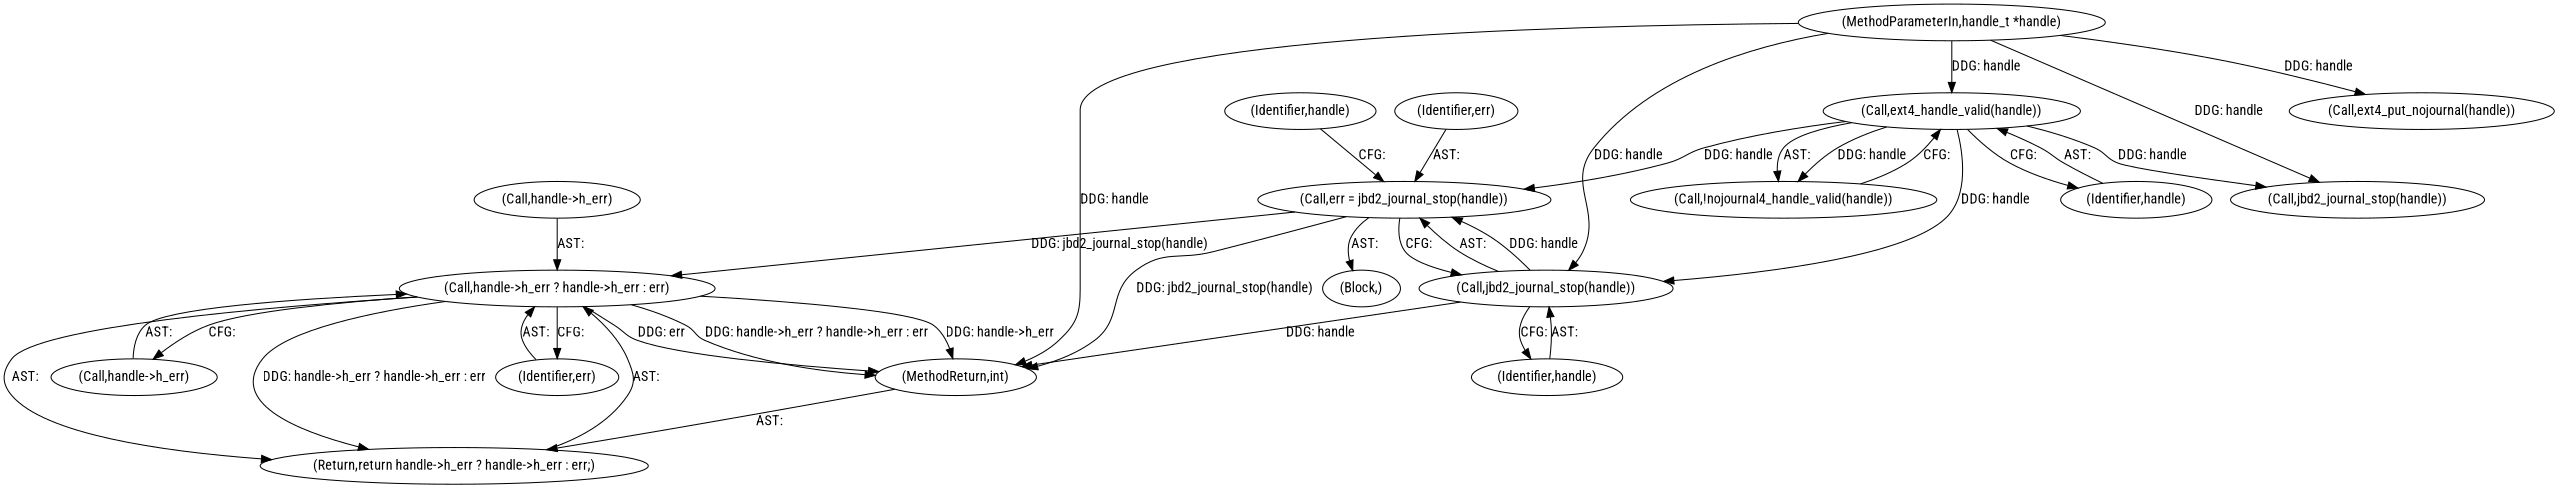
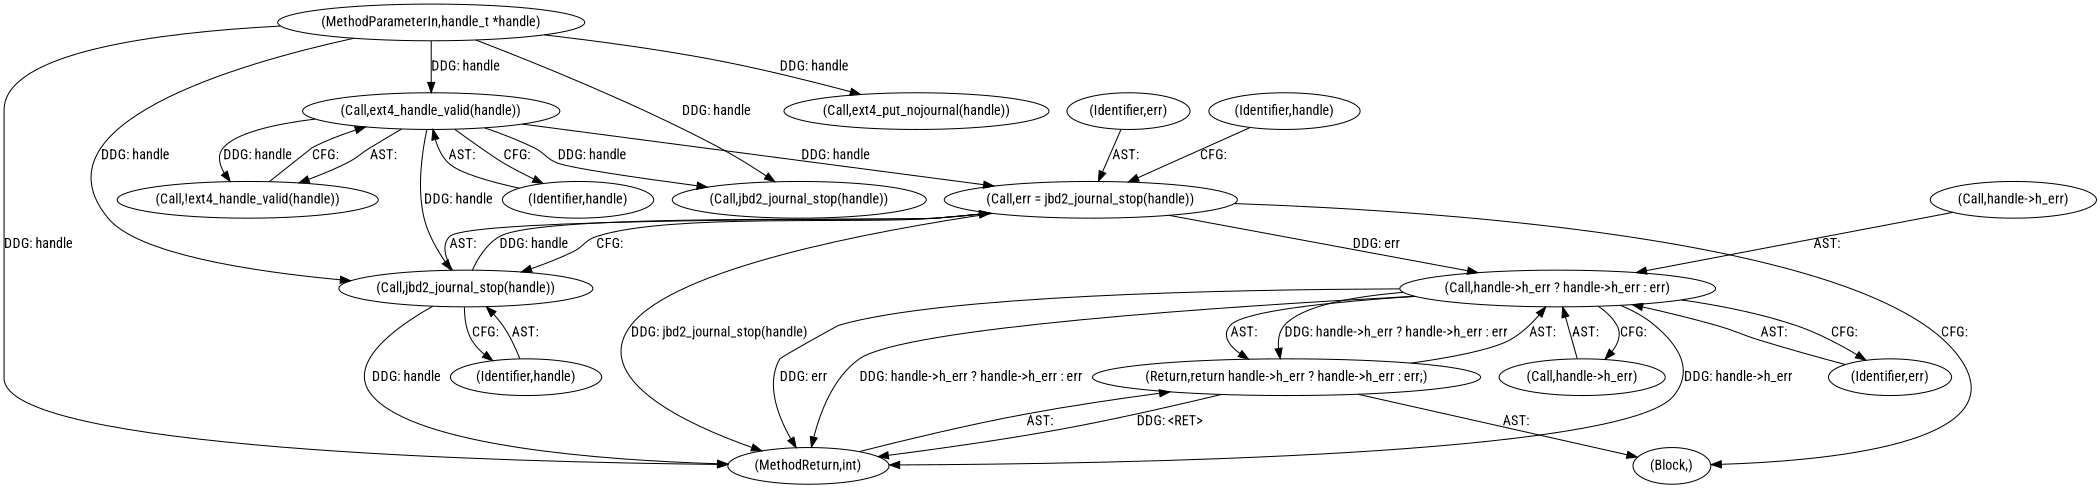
node "(Call,!nojournal4_handle_valid(handle))": label "(Call,!nojournal4_handle_valid(handle))" -> "(Call,!ext4_handle_valid(handle))"
edge "(Call,err = jbd2_journal_stop(handle))" -> "(Call,handle->h_err ? handle->h_err : err)": label "DDG: jbd2_journal_stop(handle)" -> "DDG: err"
edge "(Call,err = jbd2_journal_stop(handle))" -> "(Block,)": label "AST: " -> "CFG: "
edge "(Return,return handle->h_err ? handle->h_err : err;)" -> "(Block,)": added, label "AST:"
edge "(Return,return handle->h_err ? handle->h_err : err;)" -> "(MethodReturn,int)": added, label "DDG: <RET>"
